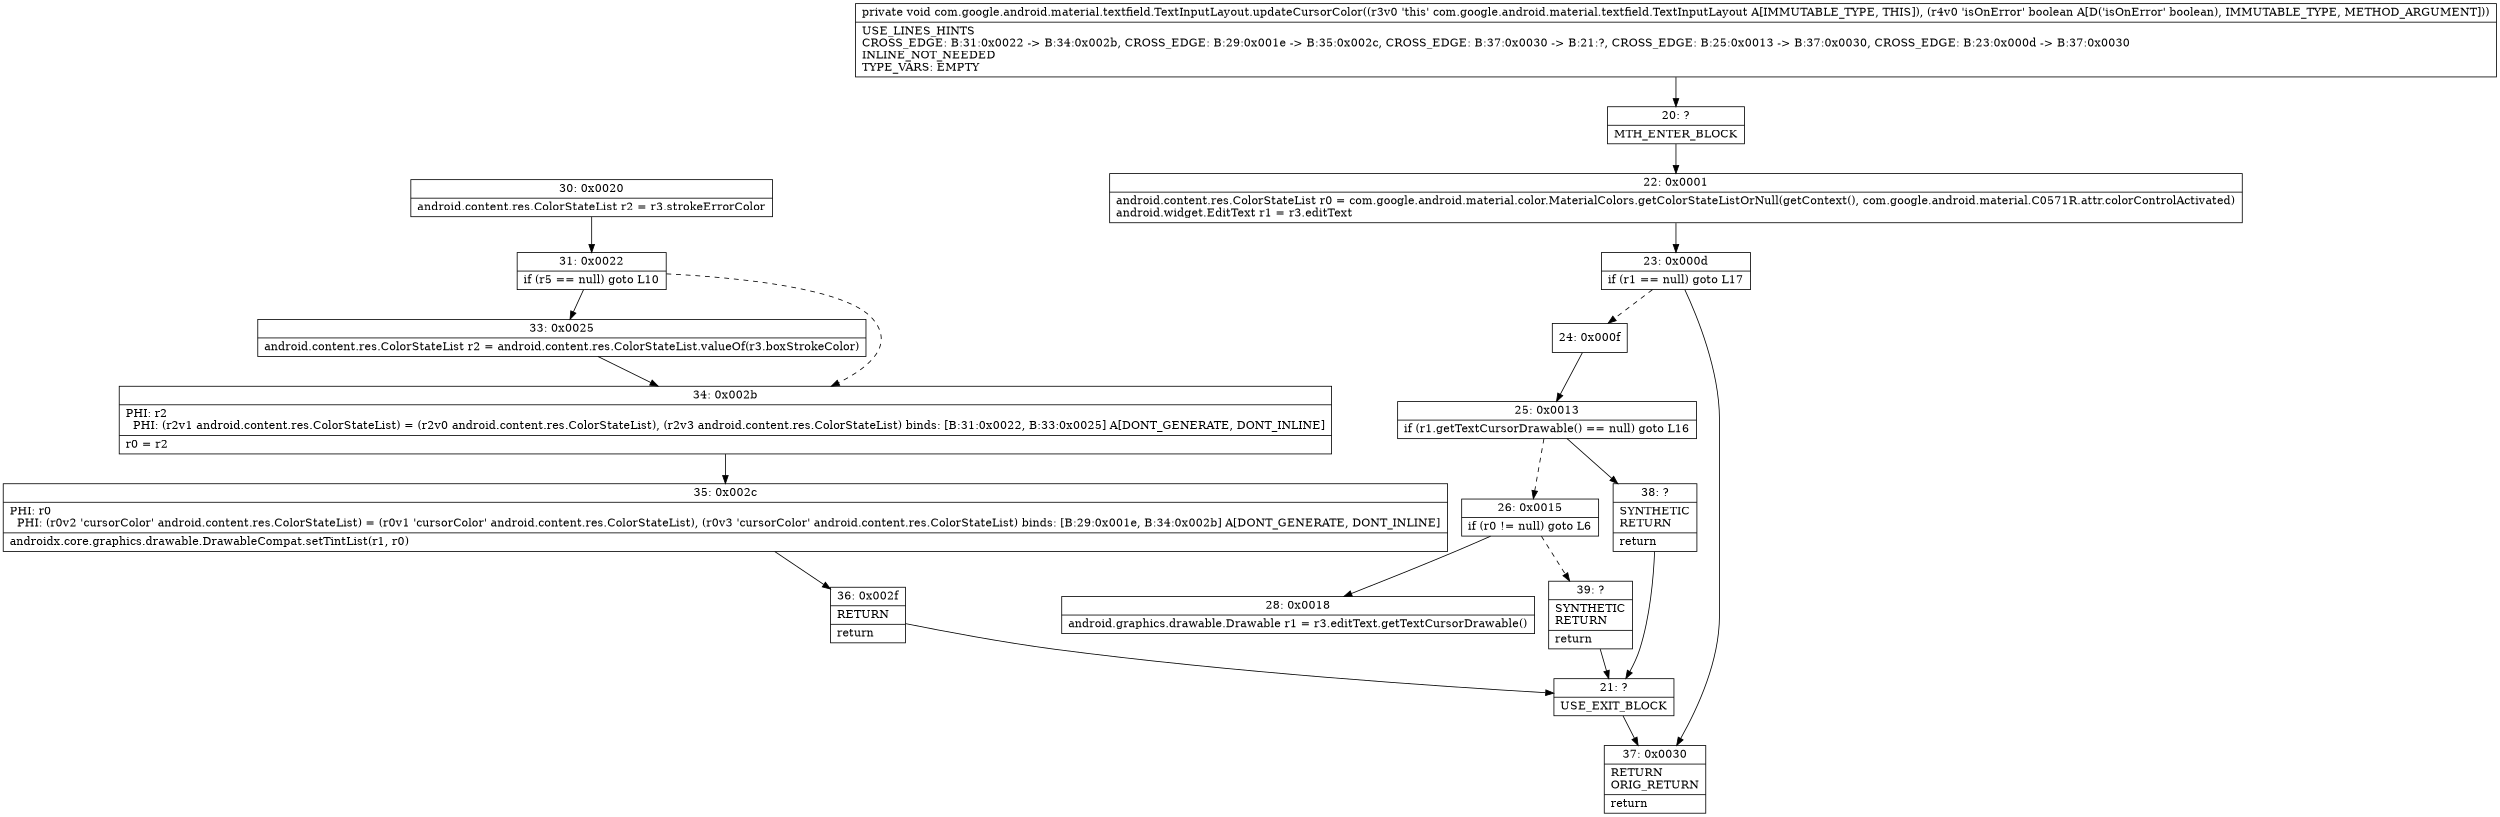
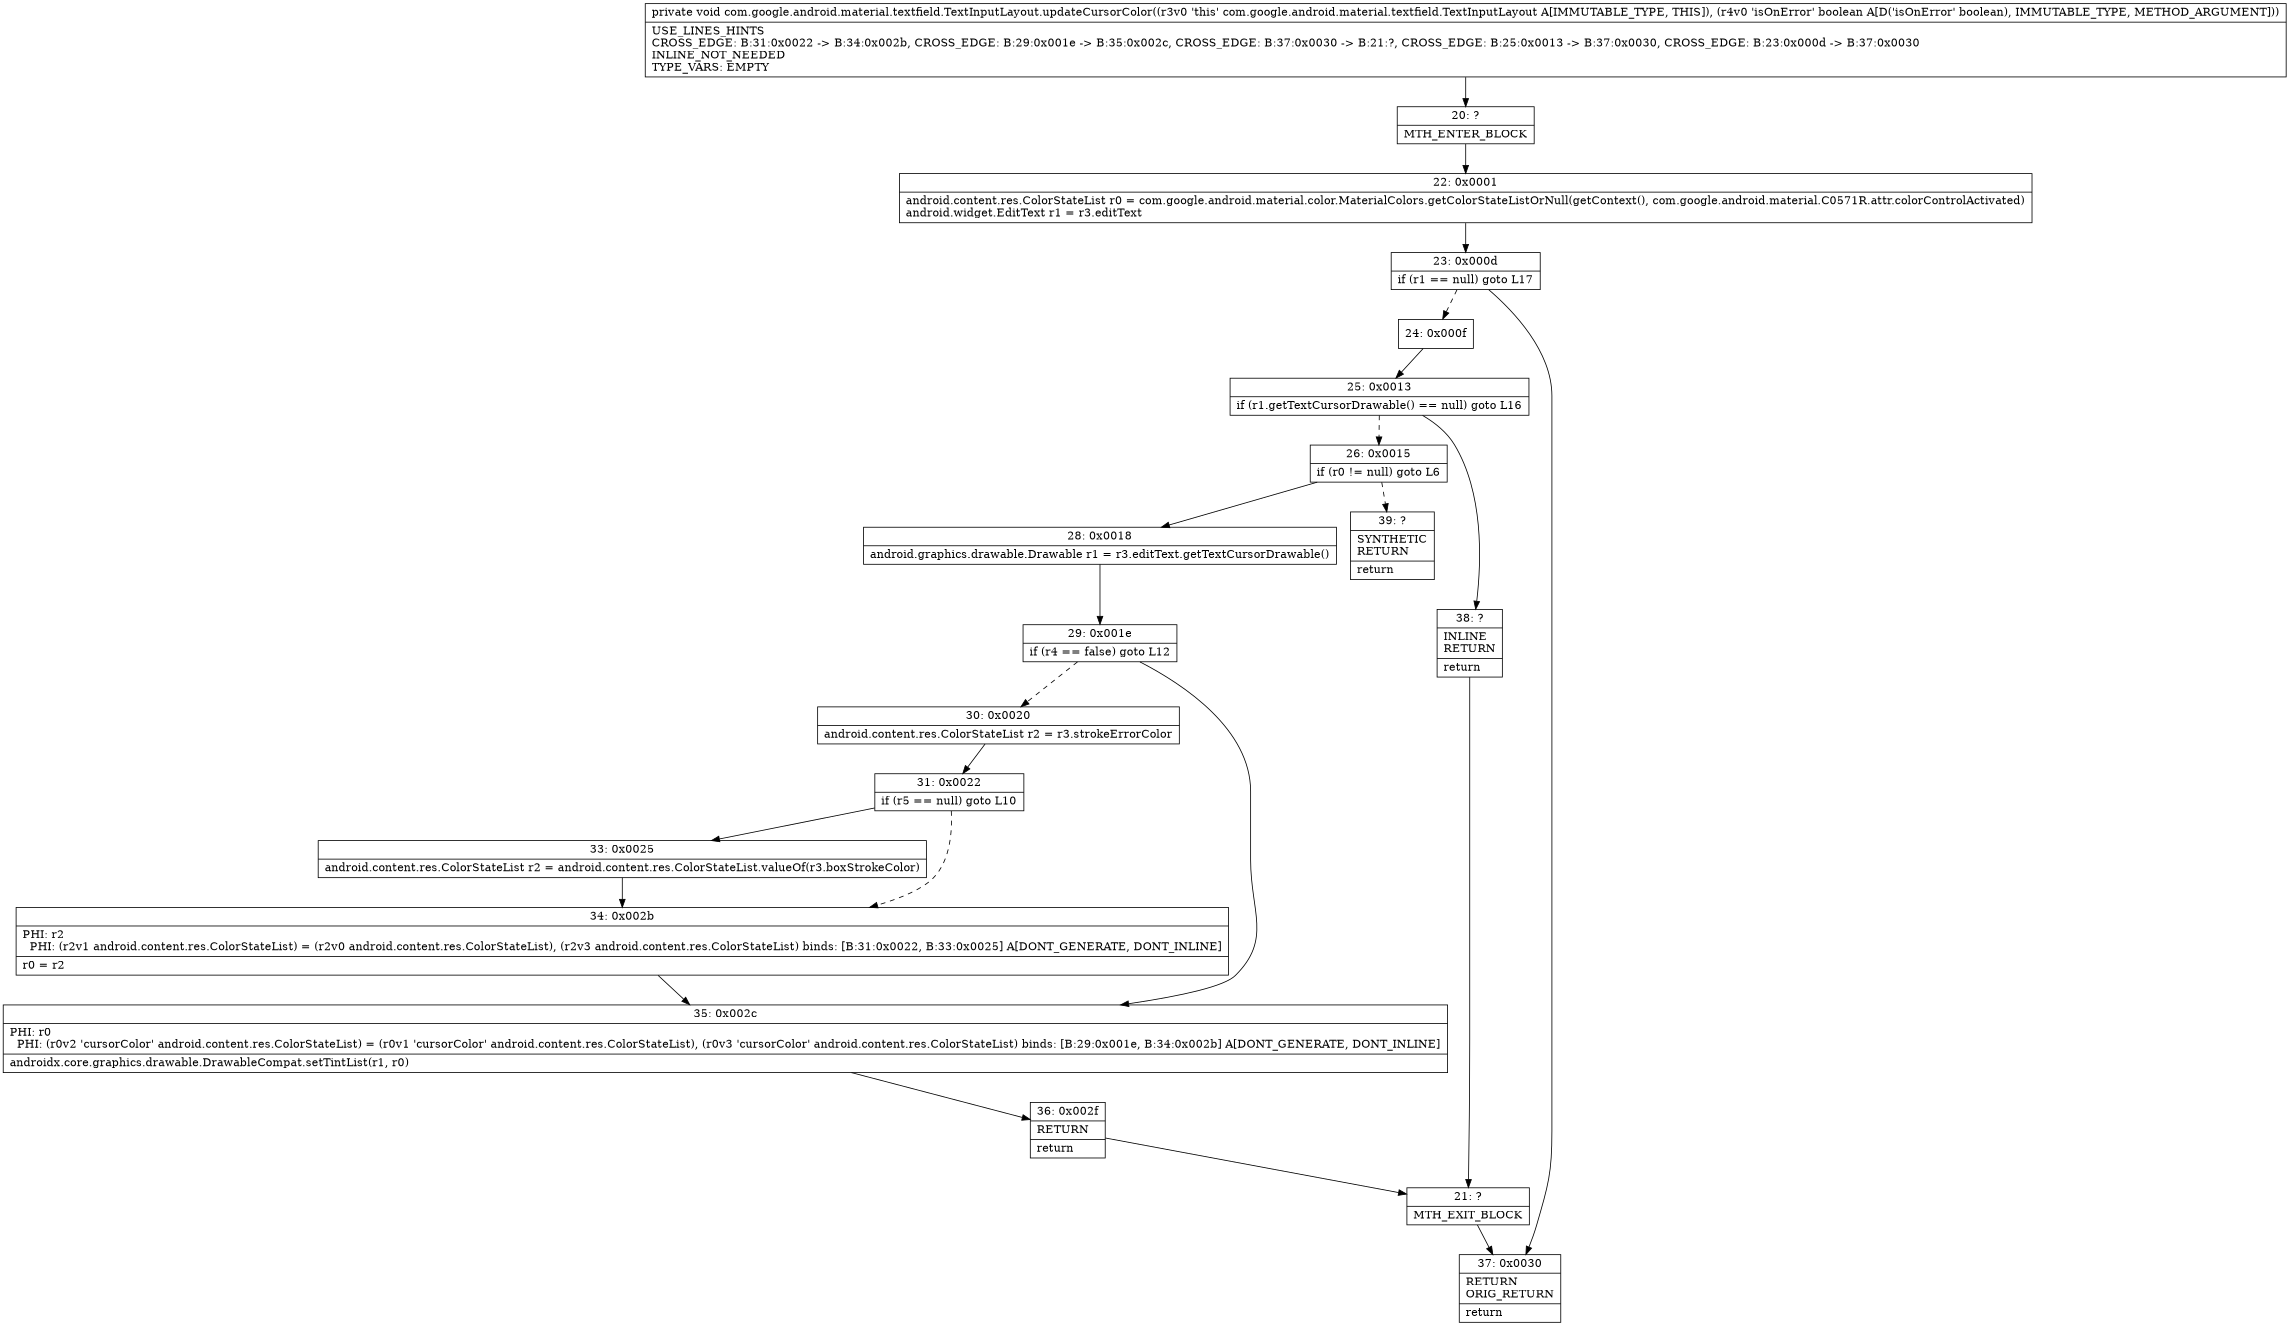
node "38: ?": text "SYNTHETIC" -> "INLINE"
node "29: 0x001e": added
edge "39: ?" -> "21: ?": removed
node "21: ?": text "USE_EXIT_BLOCK" -> "MTH_EXIT_BLOCK"
